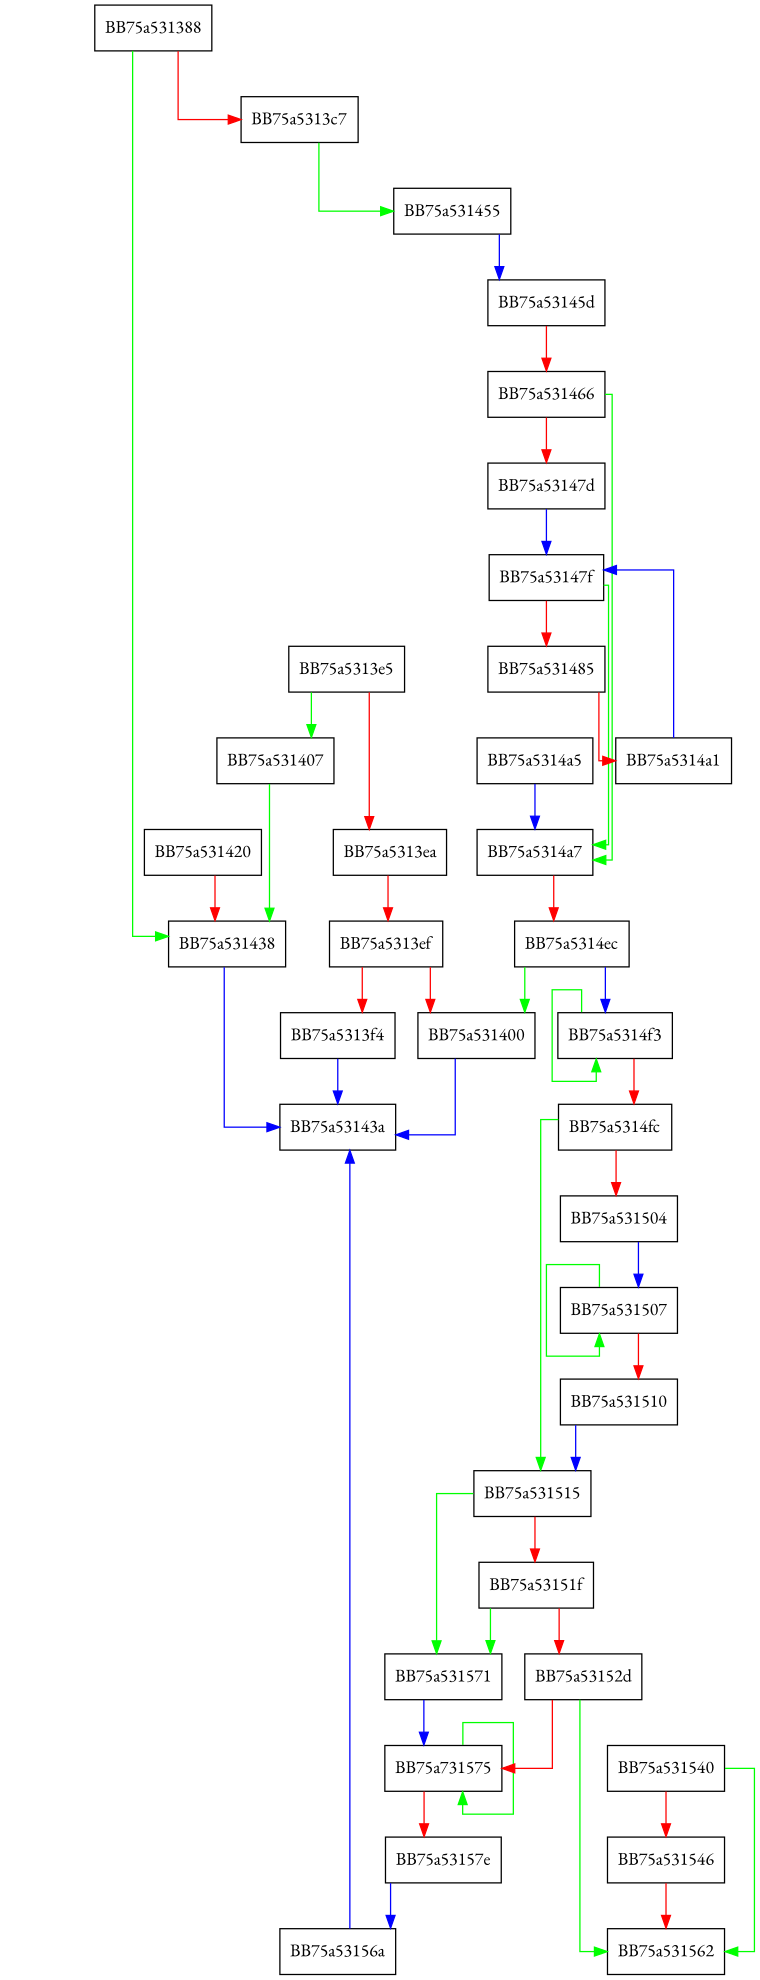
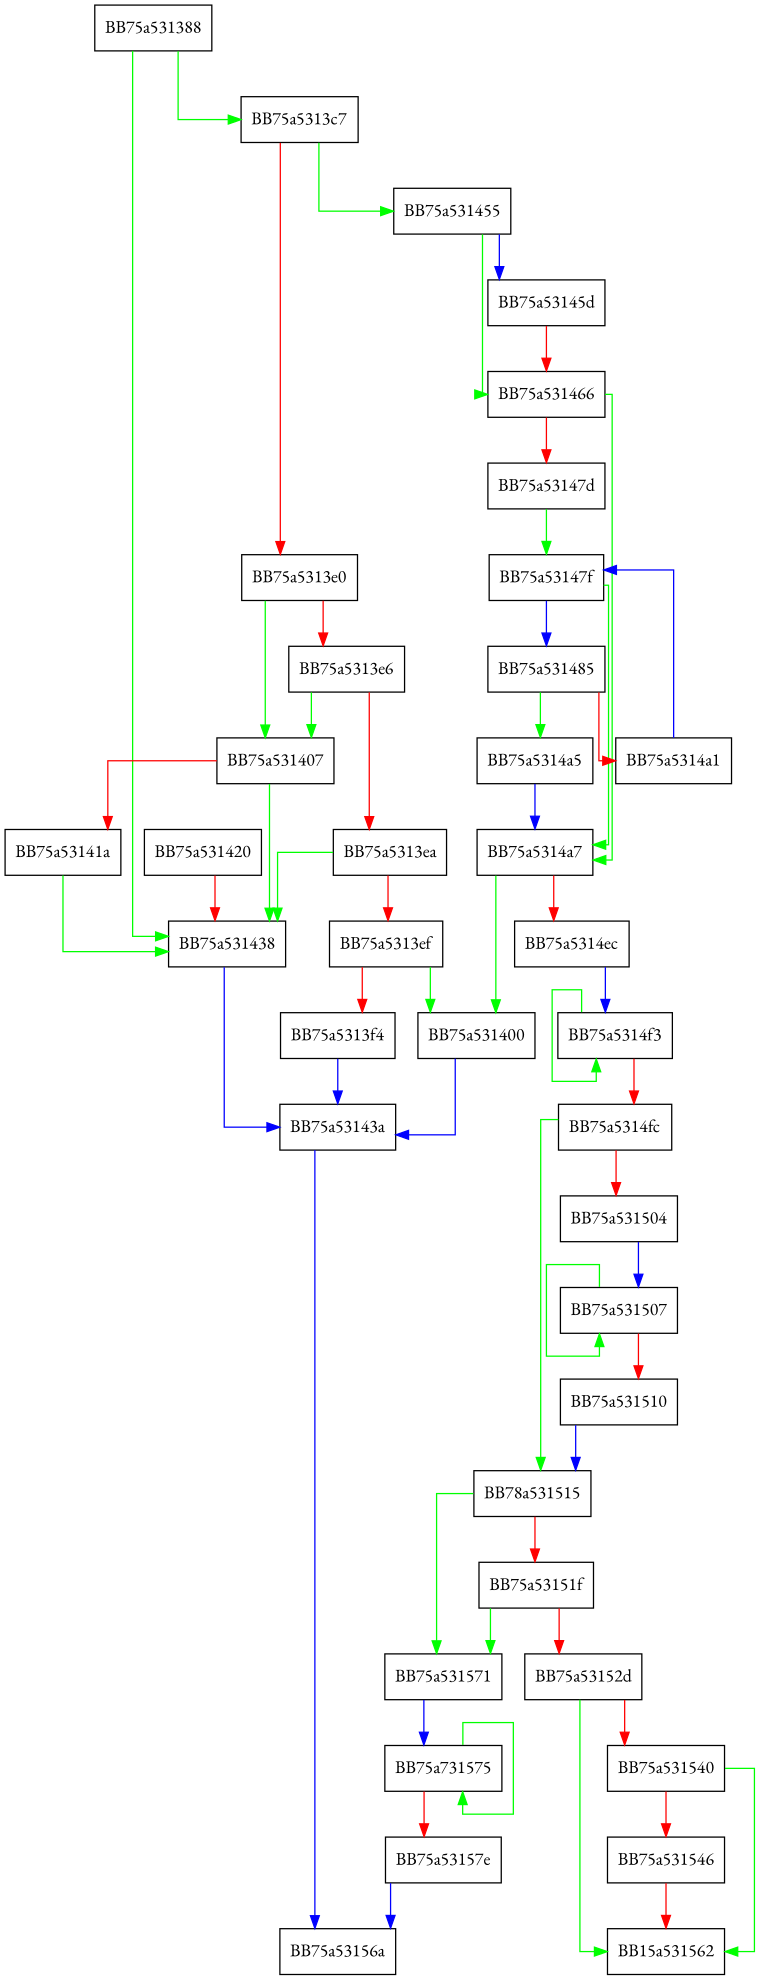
edge "BB75a531388" -> "BB75a5313c7": color red -> green
edge "BB75a531455" -> "BB75a531466": added
edge "BB75a53147d" -> "BB75a53147f": color blue -> green
node "BB75a5313e0": added
edge "BB75a53147f" -> "BB75a531485": color red -> blue
node "BB75a5313e5": label "BB75a5313e5" -> "BB75a5313e6"
edge "BB75a531485" -> "BB75a5314a5": added
node "BB75a53141a": added
edge "BB75a5313ea" -> "BB75a531438": added
edge "BB75a5313ef" -> "BB75a531400": color red -> green
edge "BB75a5314ec" -> "BB75a531400": now "BB75a5314a7" -> "BB75a531400"
node "BB75a531515": label "BB75a531515" -> "BB78a531515"
edge "BB75a53156a" -> "BB75a53143a": reversed
edge "BB75a53152d" -> "BB75a731575": now "BB75a53152d" -> "BB75a531540"
node "BB75a531562": label "BB75a531562" -> "BB15a531562"
